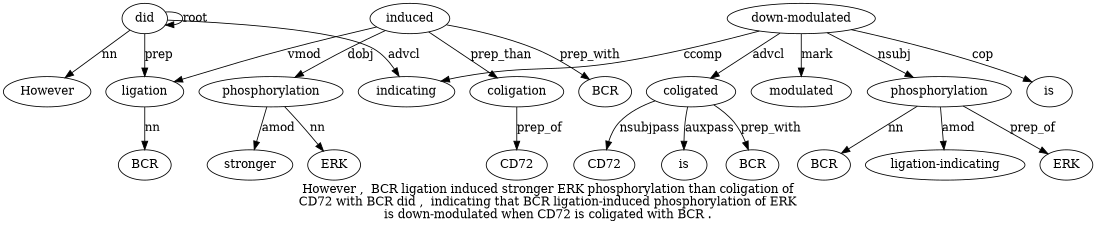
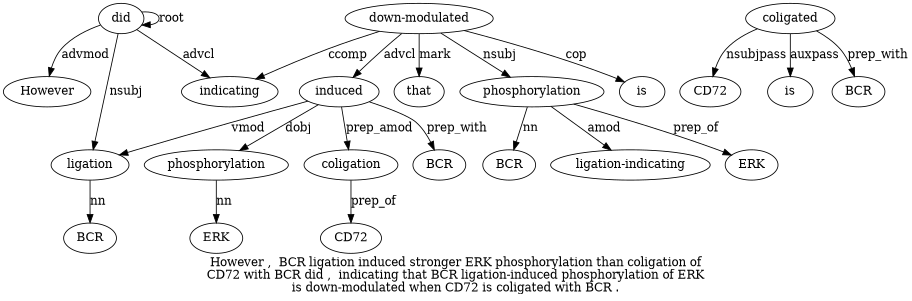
edge "down-modulated" -> "coligated": now "down-modulated" -> "induced"
edge "did" -> "However": label "nn" -> "advmod"
edge "did" -> "ligation": label "prep" -> "nsubj"
edge "induced" -> "coligation": label "prep_than" -> "prep_amod"
node "modulated": label "modulated" -> "that"
node "stronger": removed
